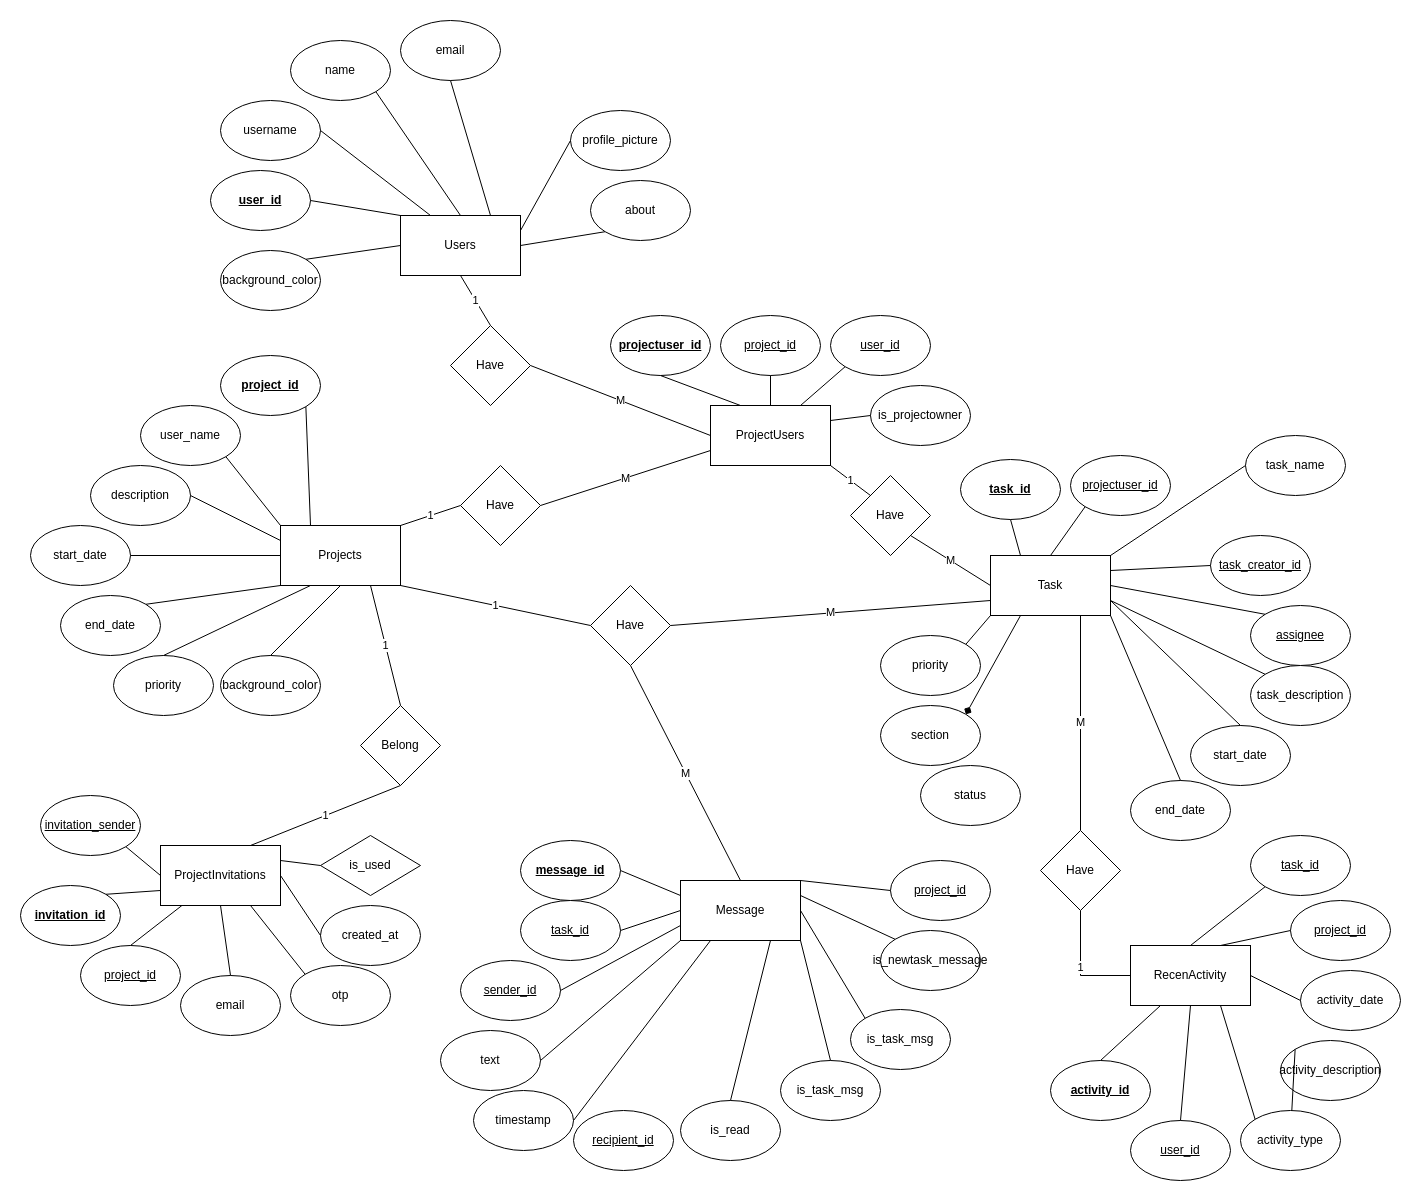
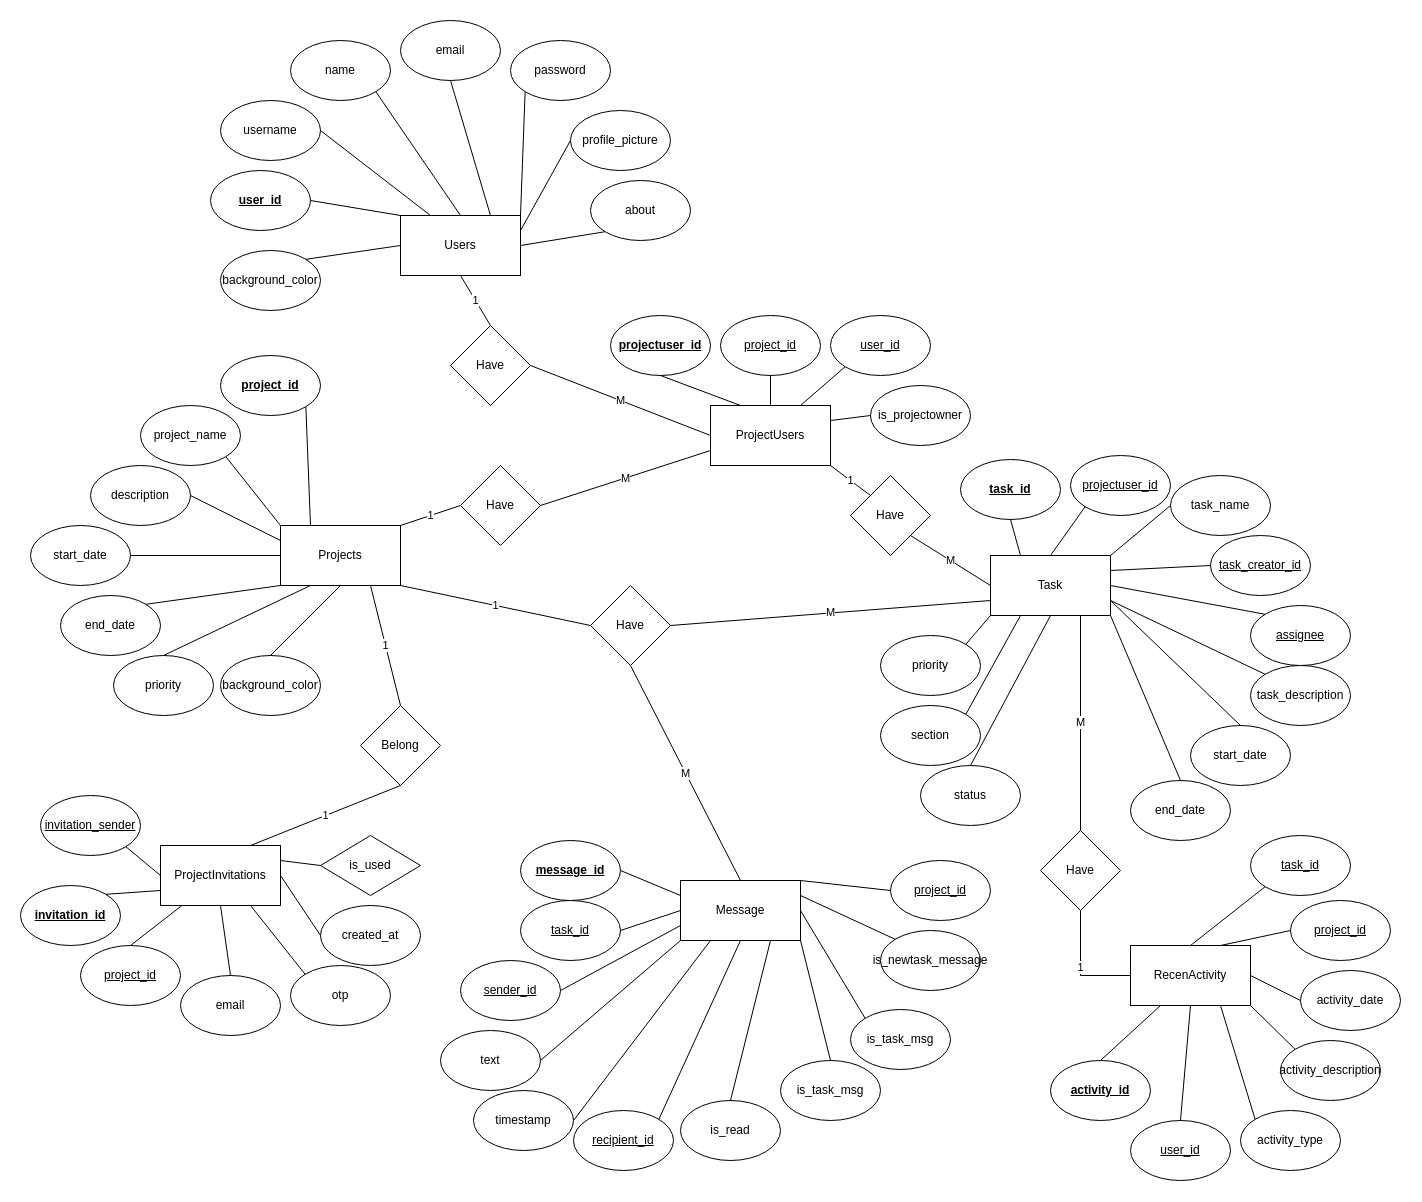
node "password": added
edge "password" -- "Users": added
node "user_name": label "user_name" -> "project_name"
node "task_name": moved (1296, 466) -> (1221, 506)
edge "Task" -- "status": added
edge "Task" -> "section": arrowhead diamond -> none
edge "Message" -- "recipient_id": added
edge "activity_description" -- "activity_type": now "activity_description" -- "RecenActivity"
